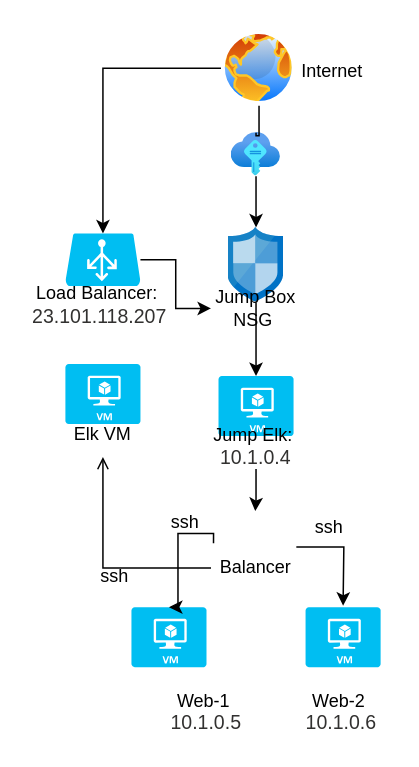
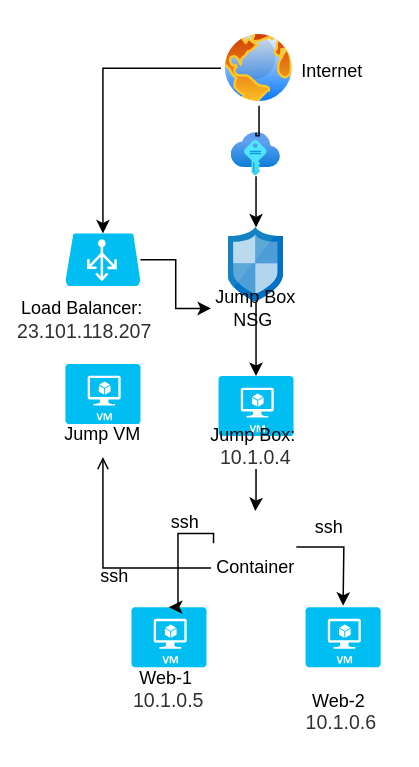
node "Load Balancer: 23.101.118.207": moved (100, 308) -> (85, 323)
node "Elk VM": label "Elk VM" -> "Jump VM"
node "Jump Elk: 10.1.0.4": label "Jump Elk: 10.1.0.4" -> "Jump Box: 10.1.0.4"
node "Balancer": label "Balancer" -> "Container"
node "Web-1 10.1.0.5": moved (206, 712) -> (169, 689)
